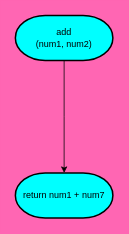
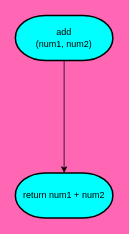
node "return num1 + num7": label "return num1 + num7" -> "return num1 + num2"
